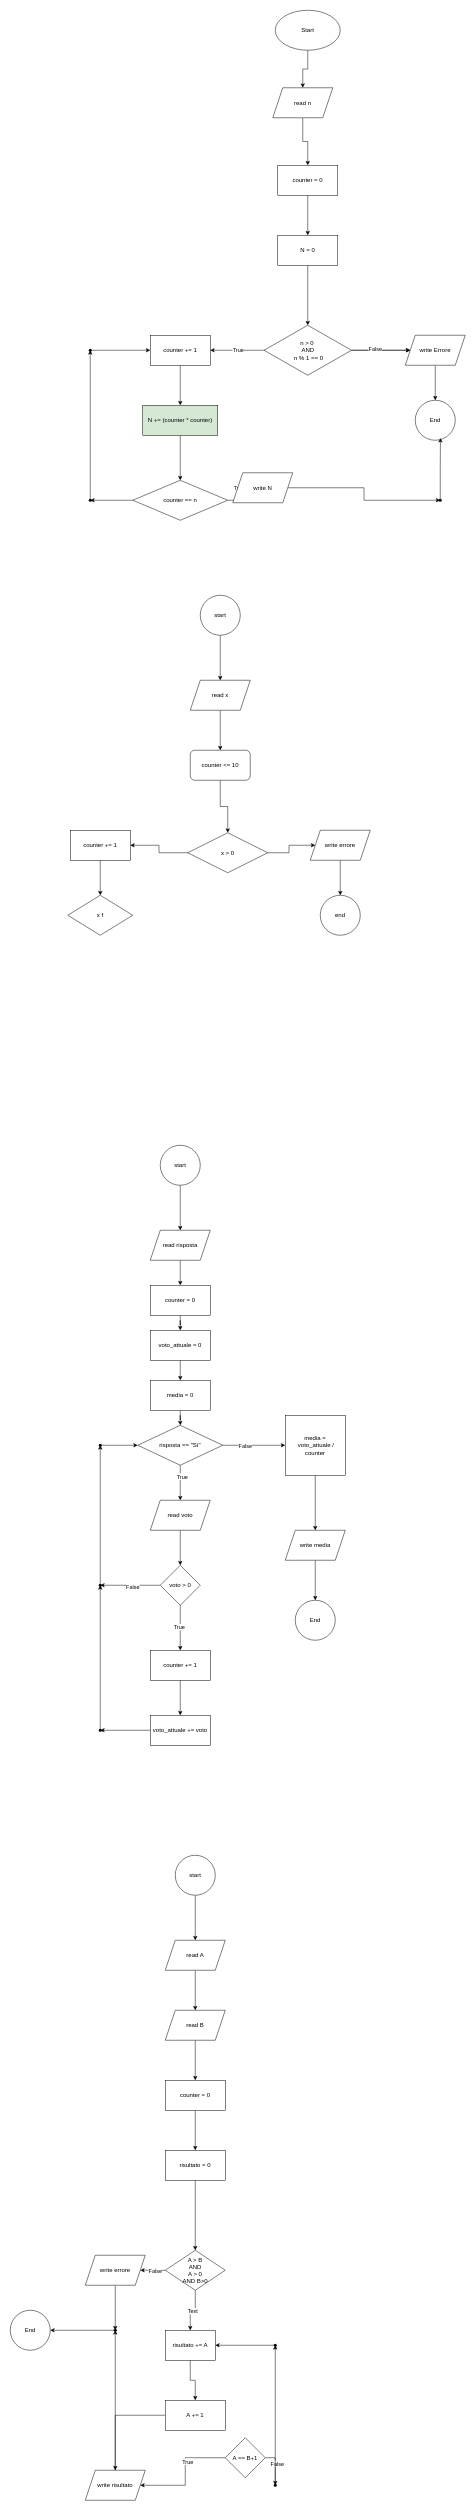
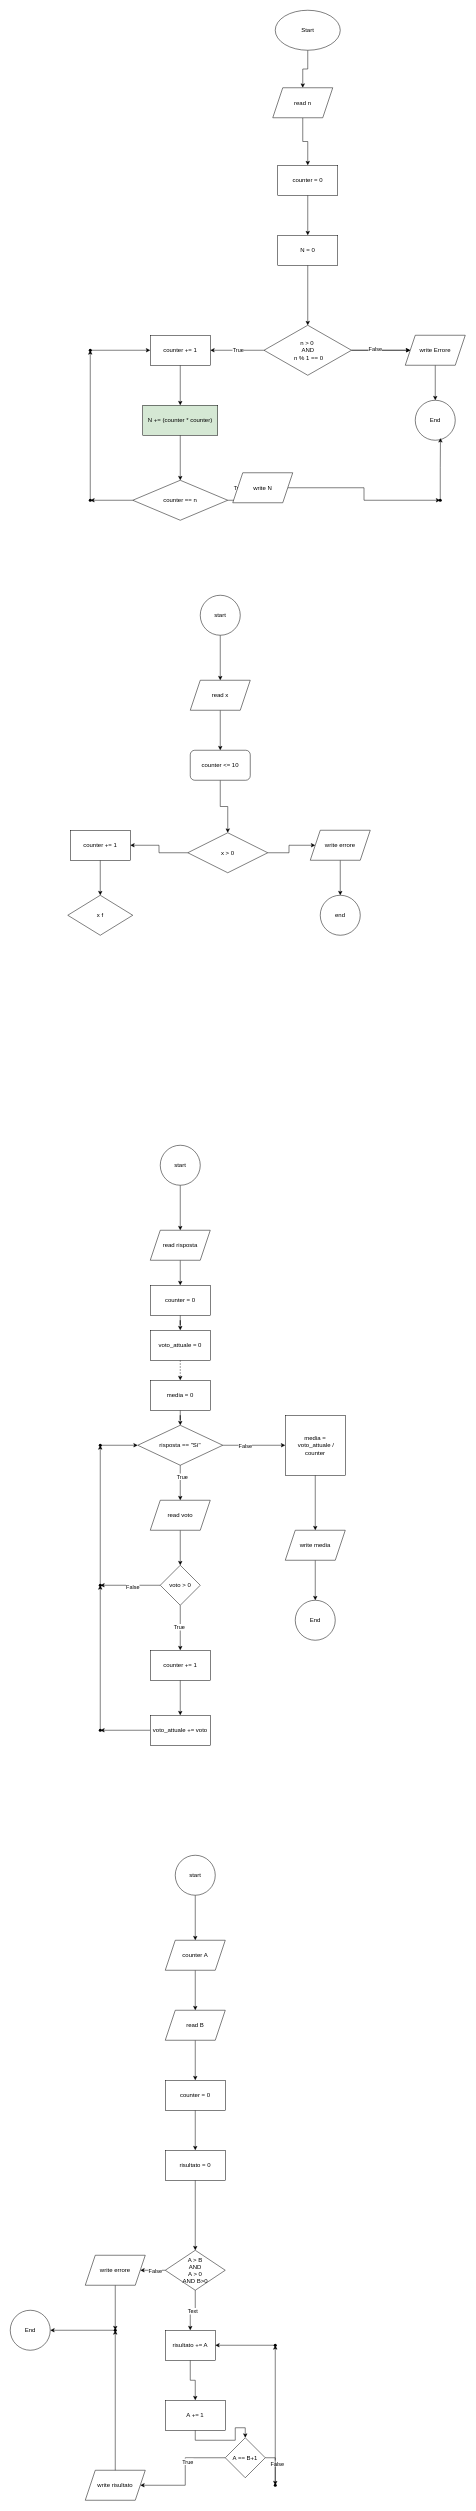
edge "voto_attuale = 0" -> "media = 0": style solid -> dashed
node "read A": label "read A" -> "counter A"
edge "A += 1" -> "write risultato": now "A += 1" -> "A == B+1"
